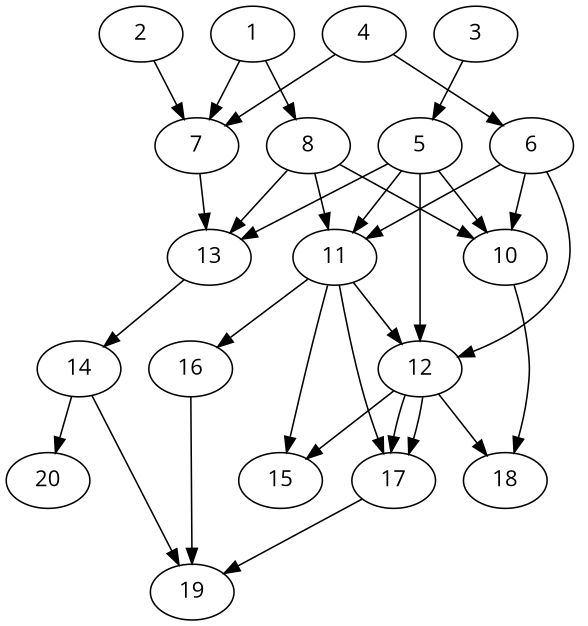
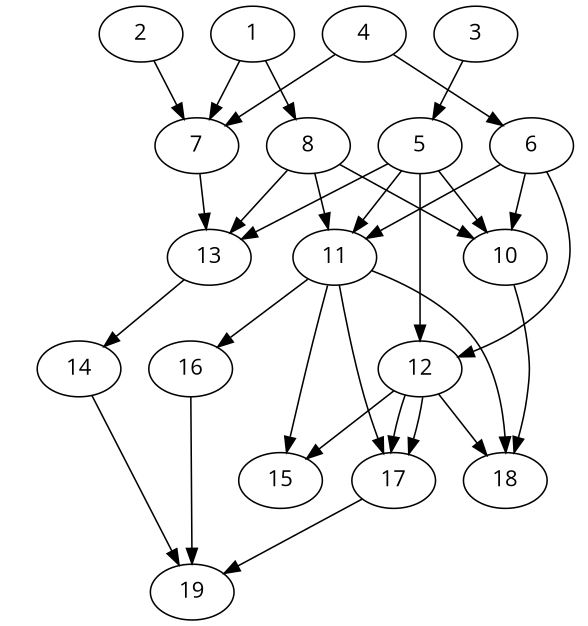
edge "11" -> "12": now "11" -> "18"
node "20": removed
